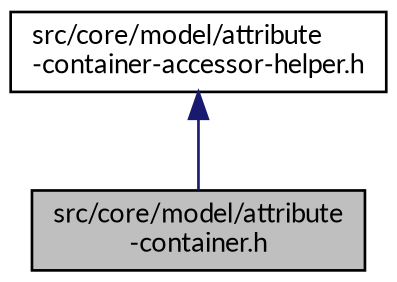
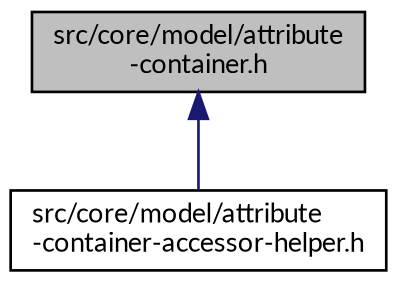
edge "src/core/model/attribute -container.h" -> "src/core/model/attribute -container-accessor-helper.h": reversed
